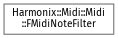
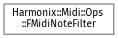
node "Harmonix::Midi::Midi ::FMidiNoteFilter": label "Harmonix::Midi::Midi ::FMidiNoteFilter" -> "Harmonix::Midi::Ops ::FMidiNoteFilter"
